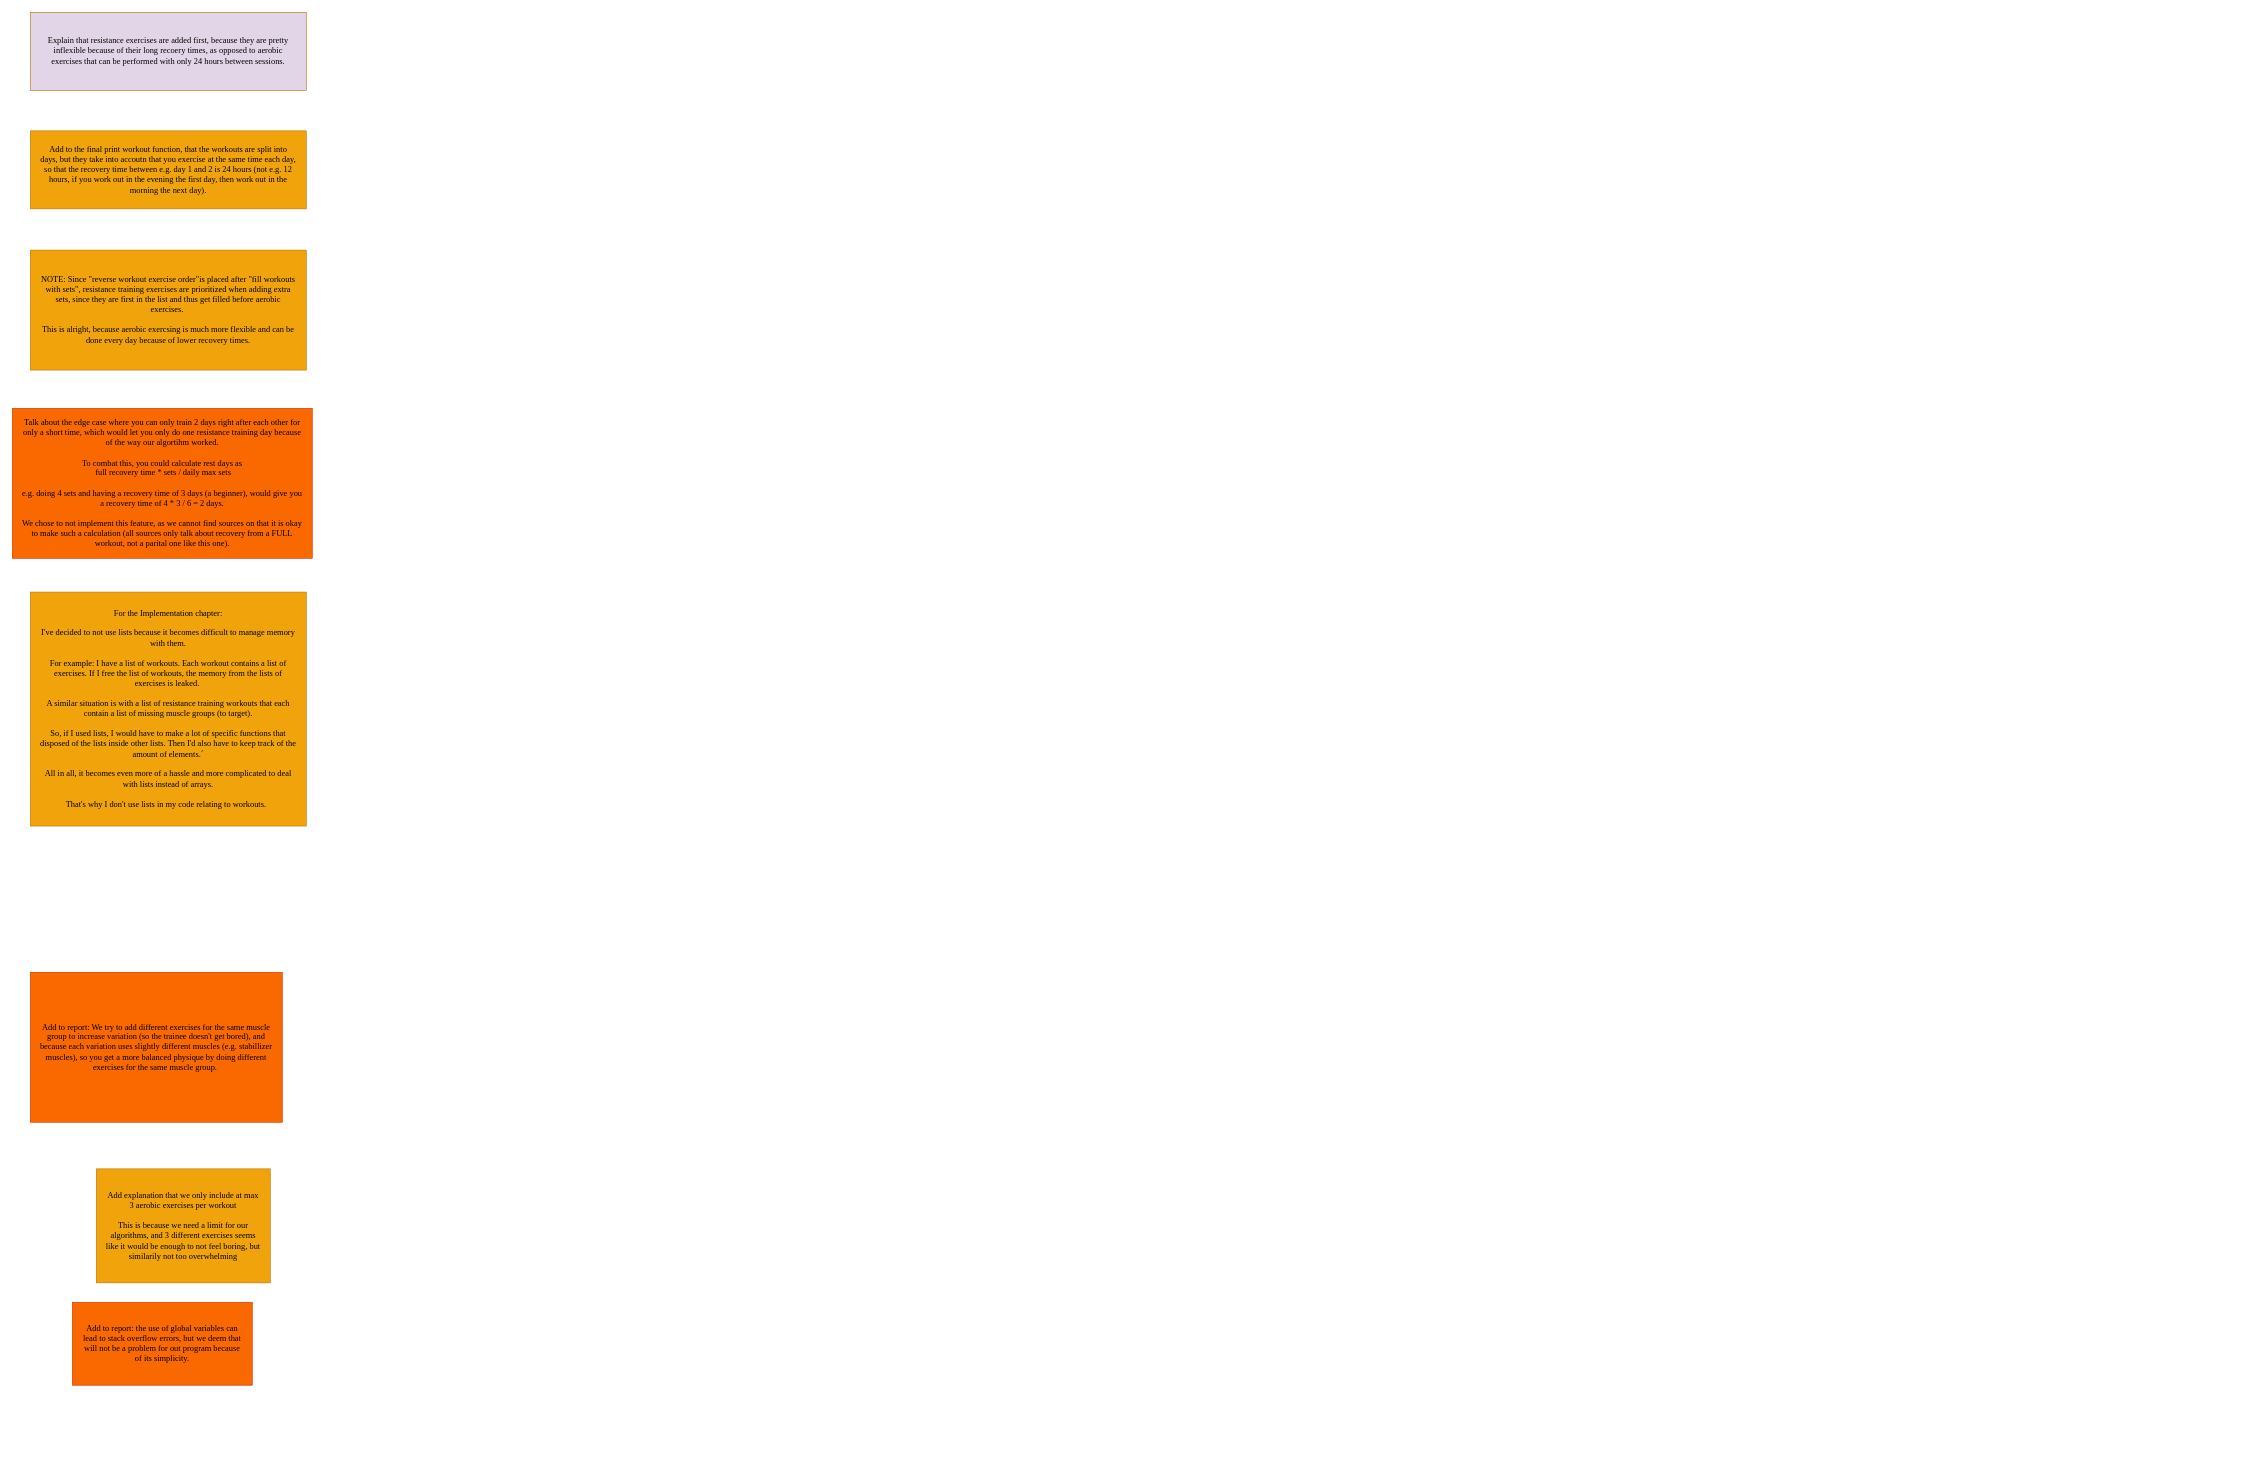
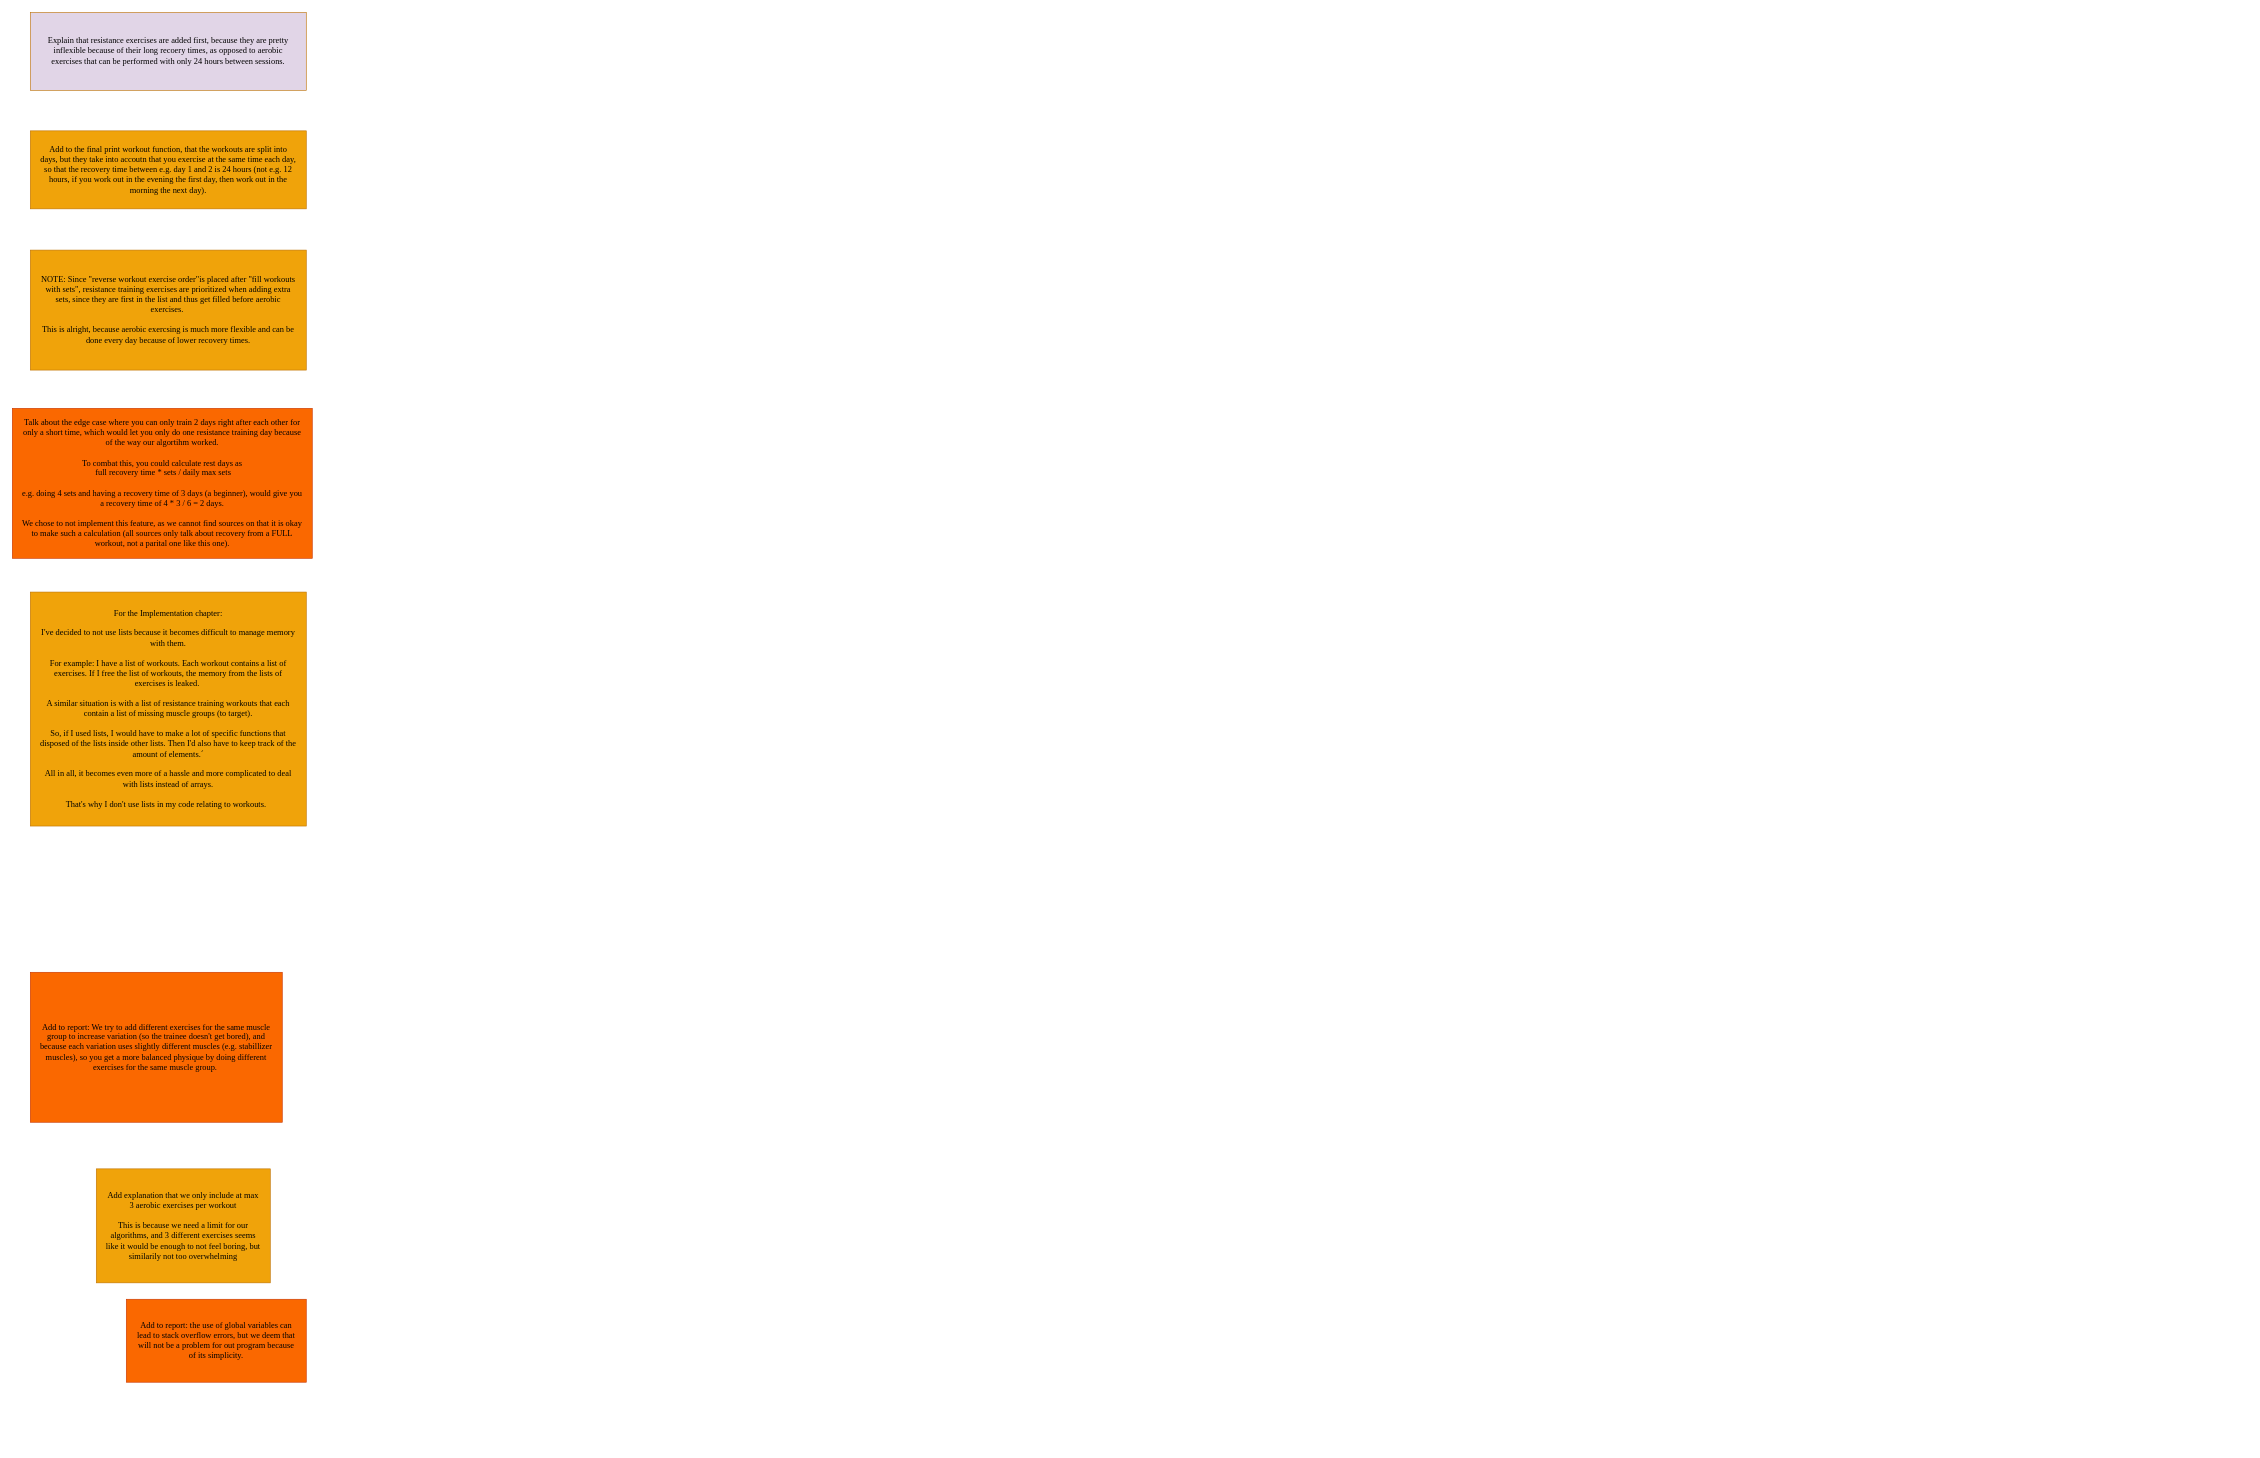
node "Add to report: the use of global variables can lead to stack overflow errors, but we deem that will not be a problem for out program because of its simplicity.": moved (162, 1344) -> (216, 1341)
